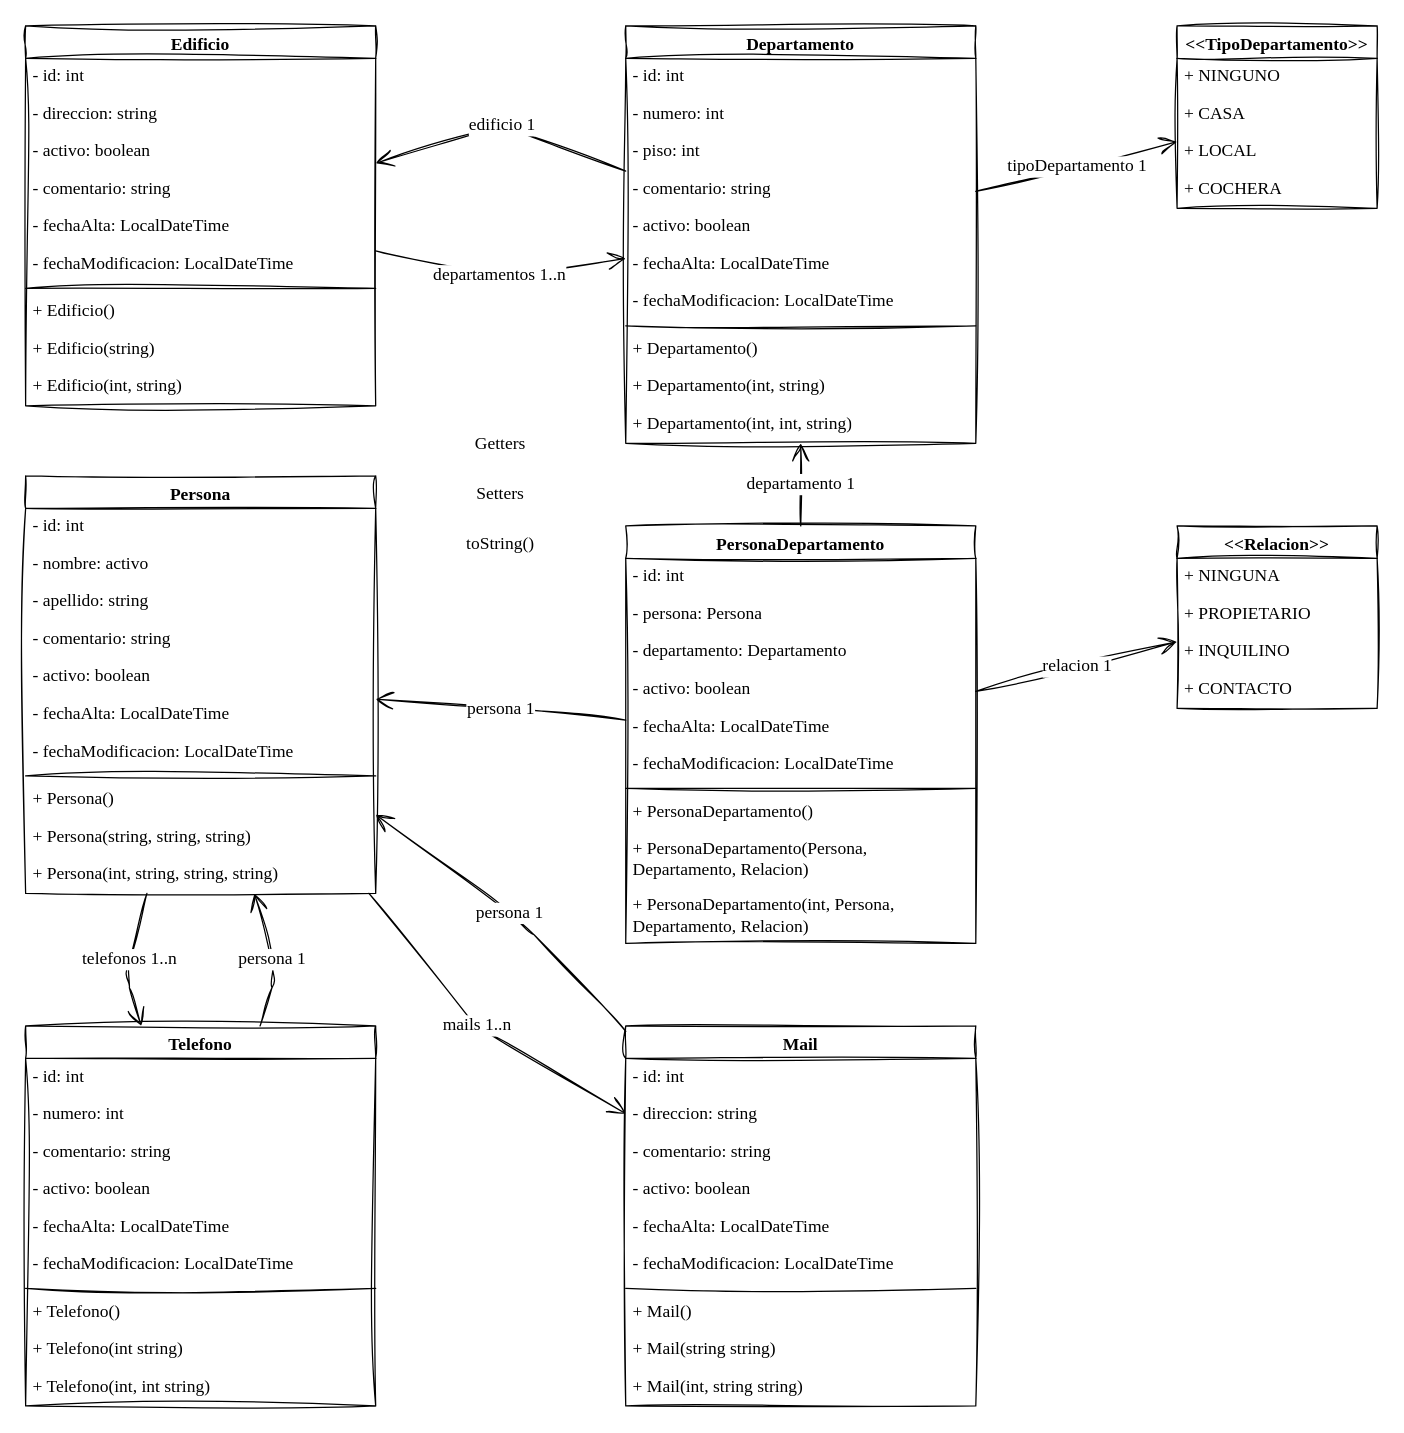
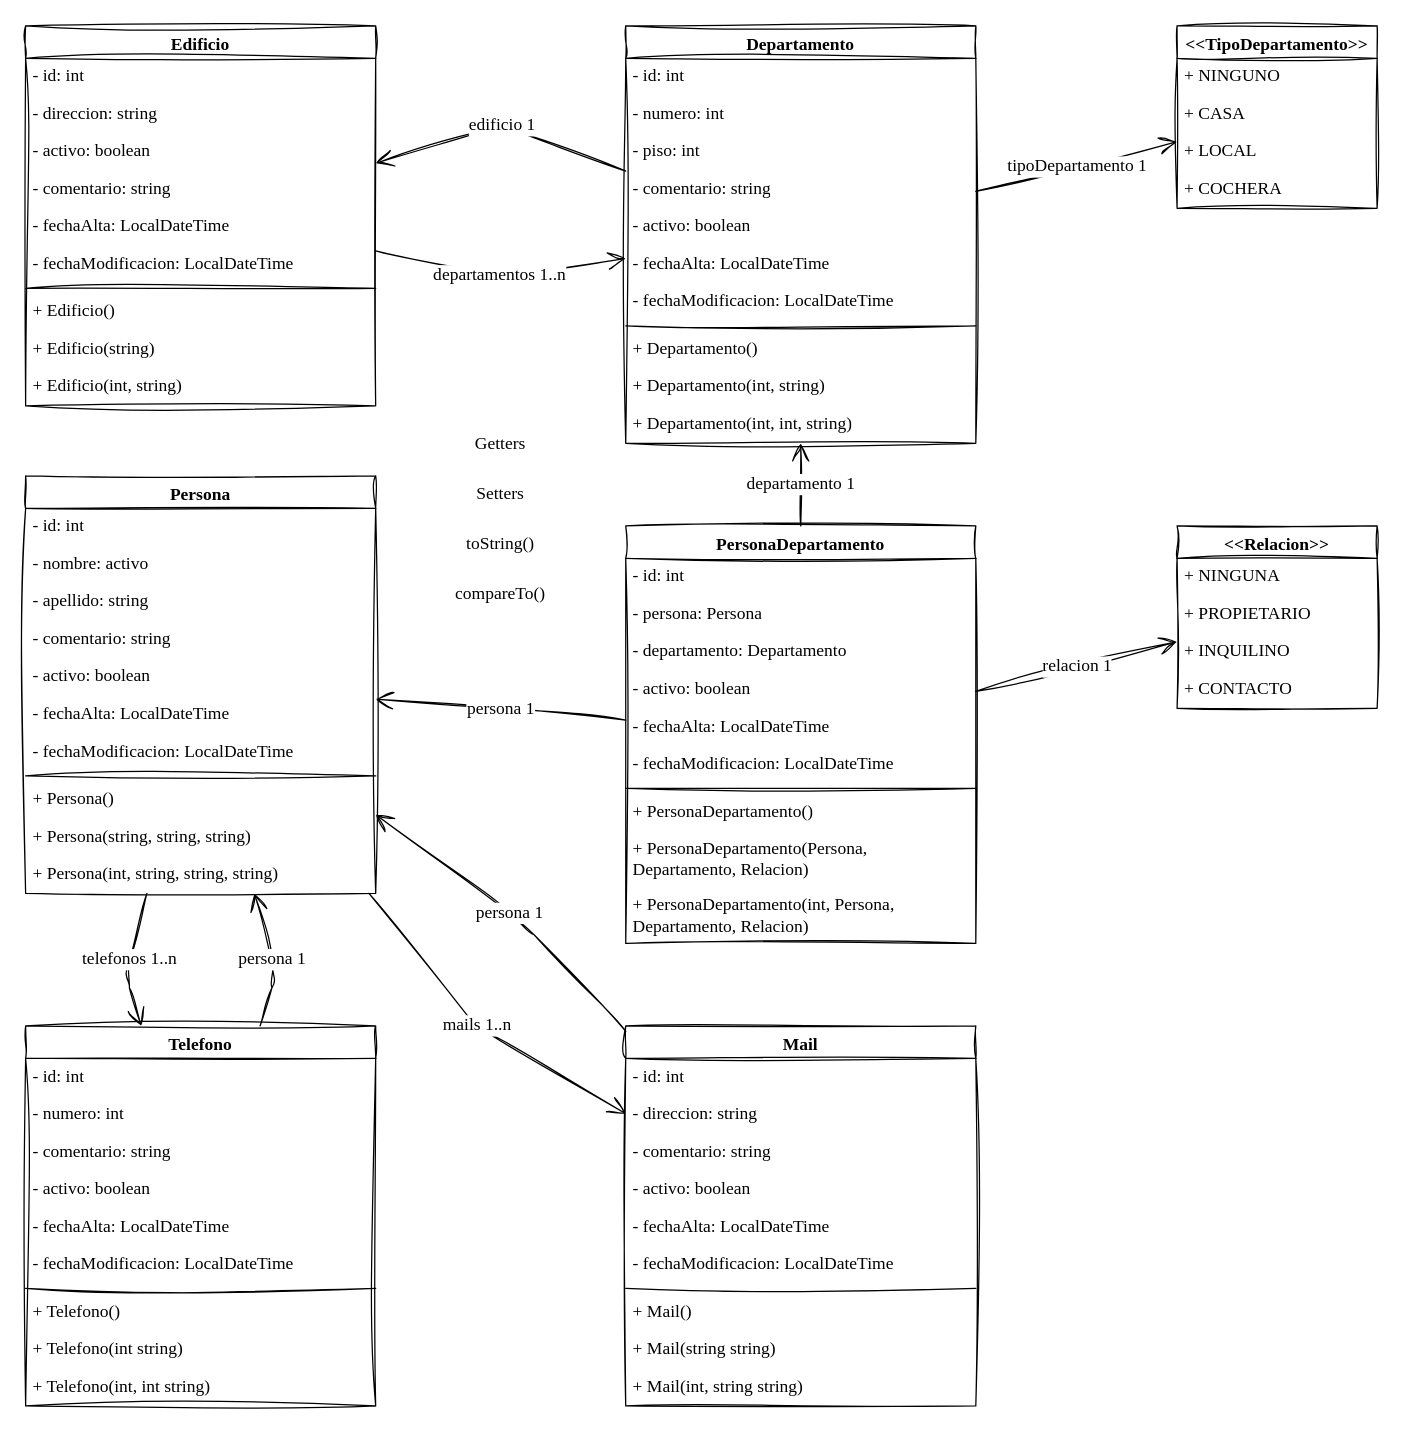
node "compareTo()": added
